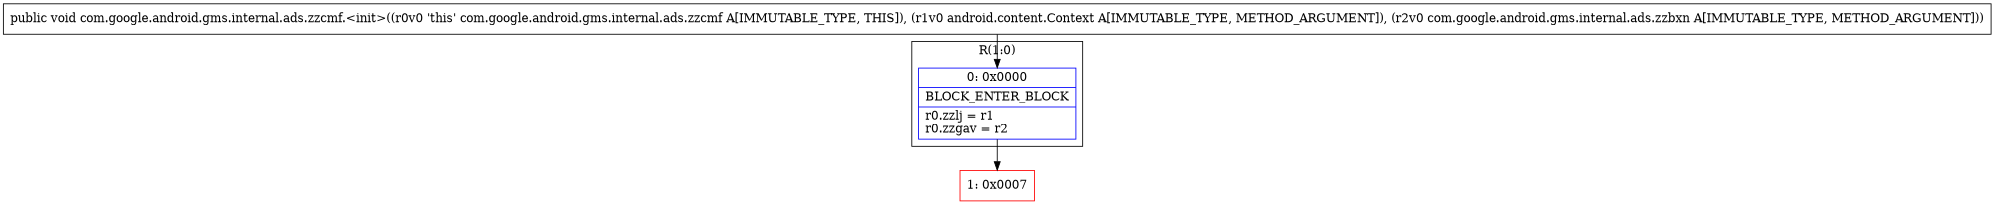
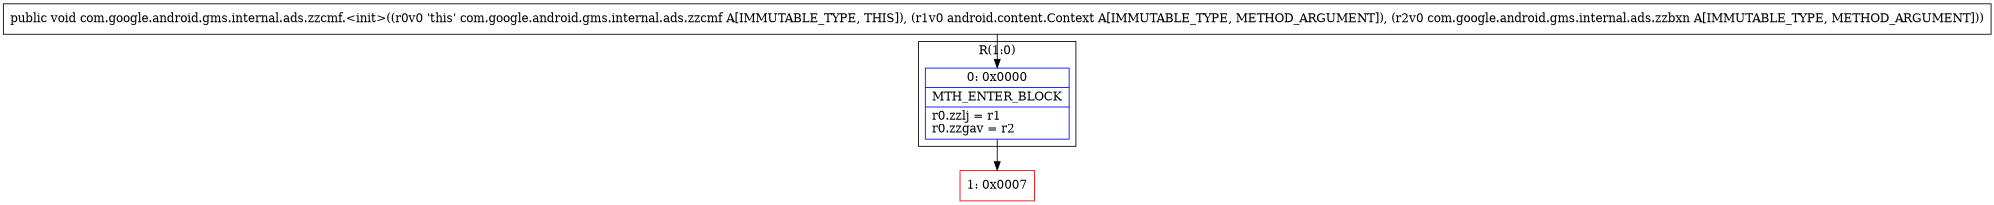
node "0: 0x0000": text "BLOCK_ENTER_BLOCK" -> "MTH_ENTER_BLOCK"
